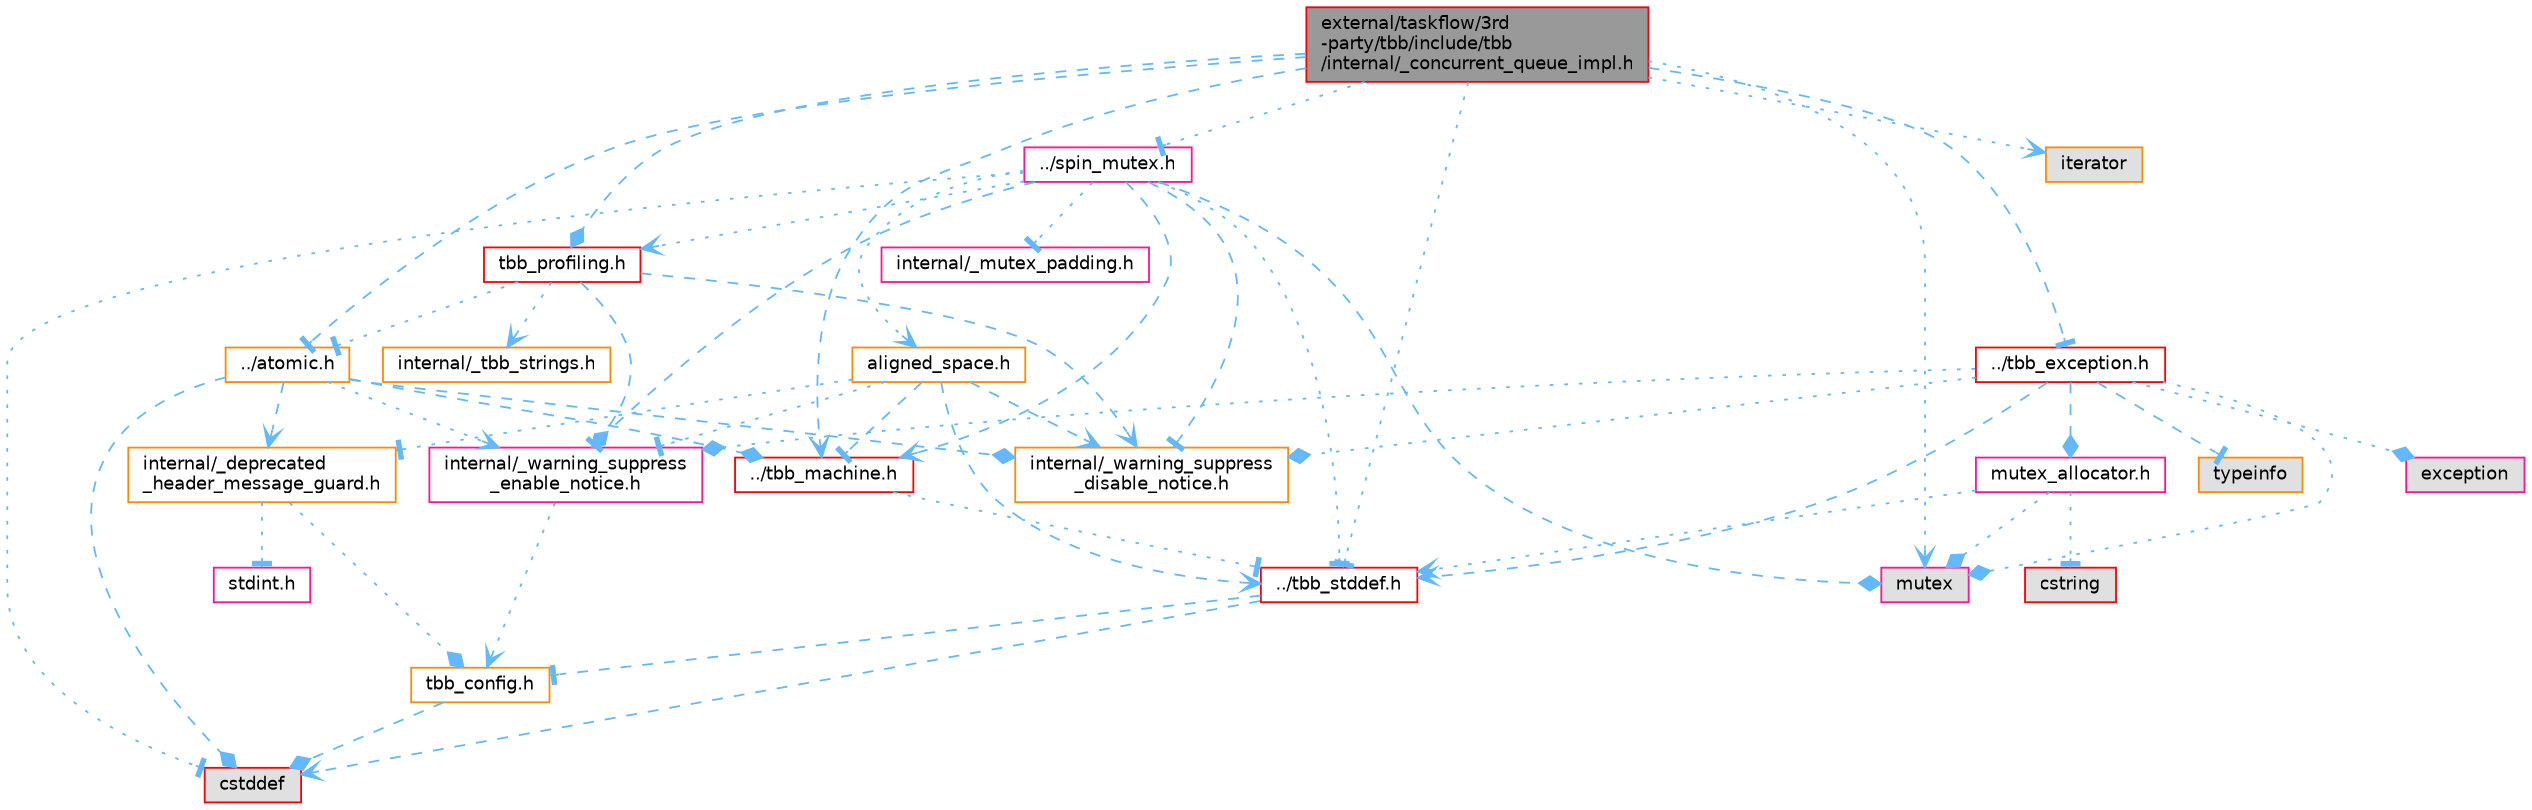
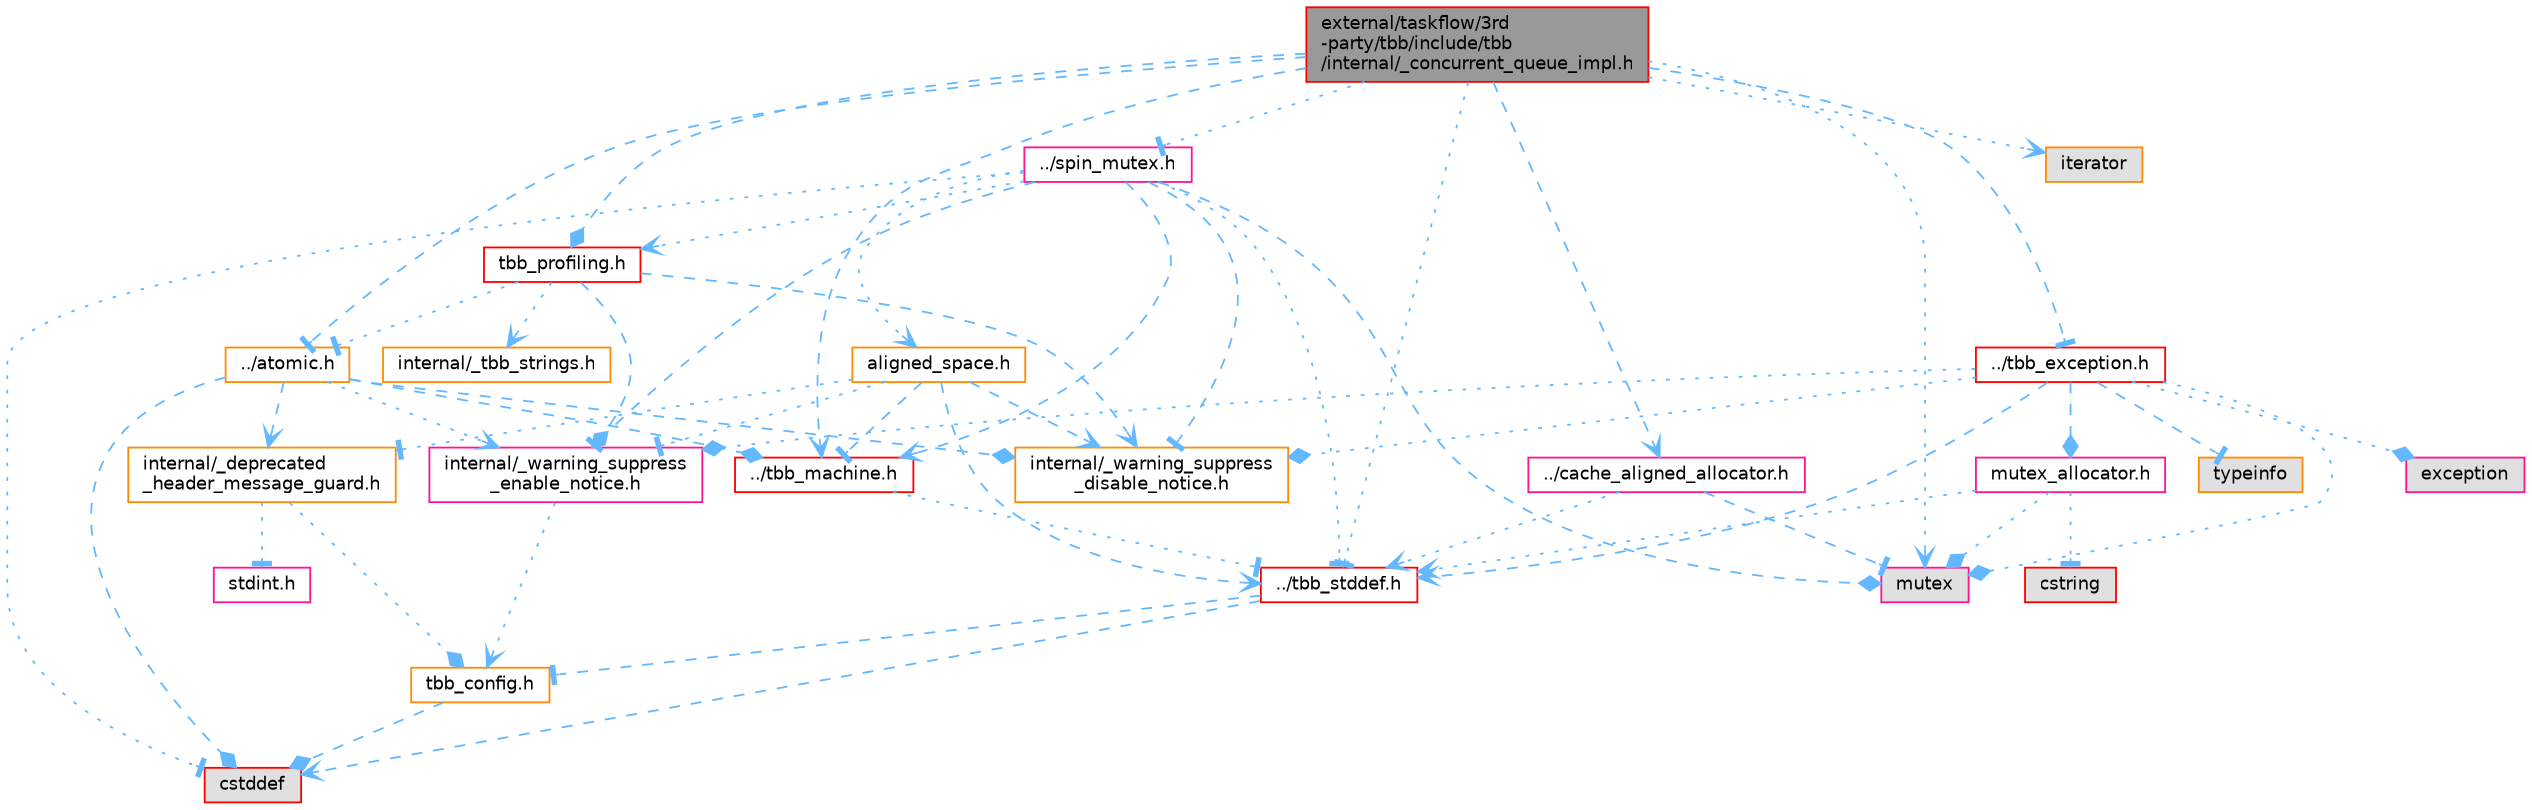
node "internal/_mutex_padding.h": removed
node "../cache_aligned_allocator.h": added
